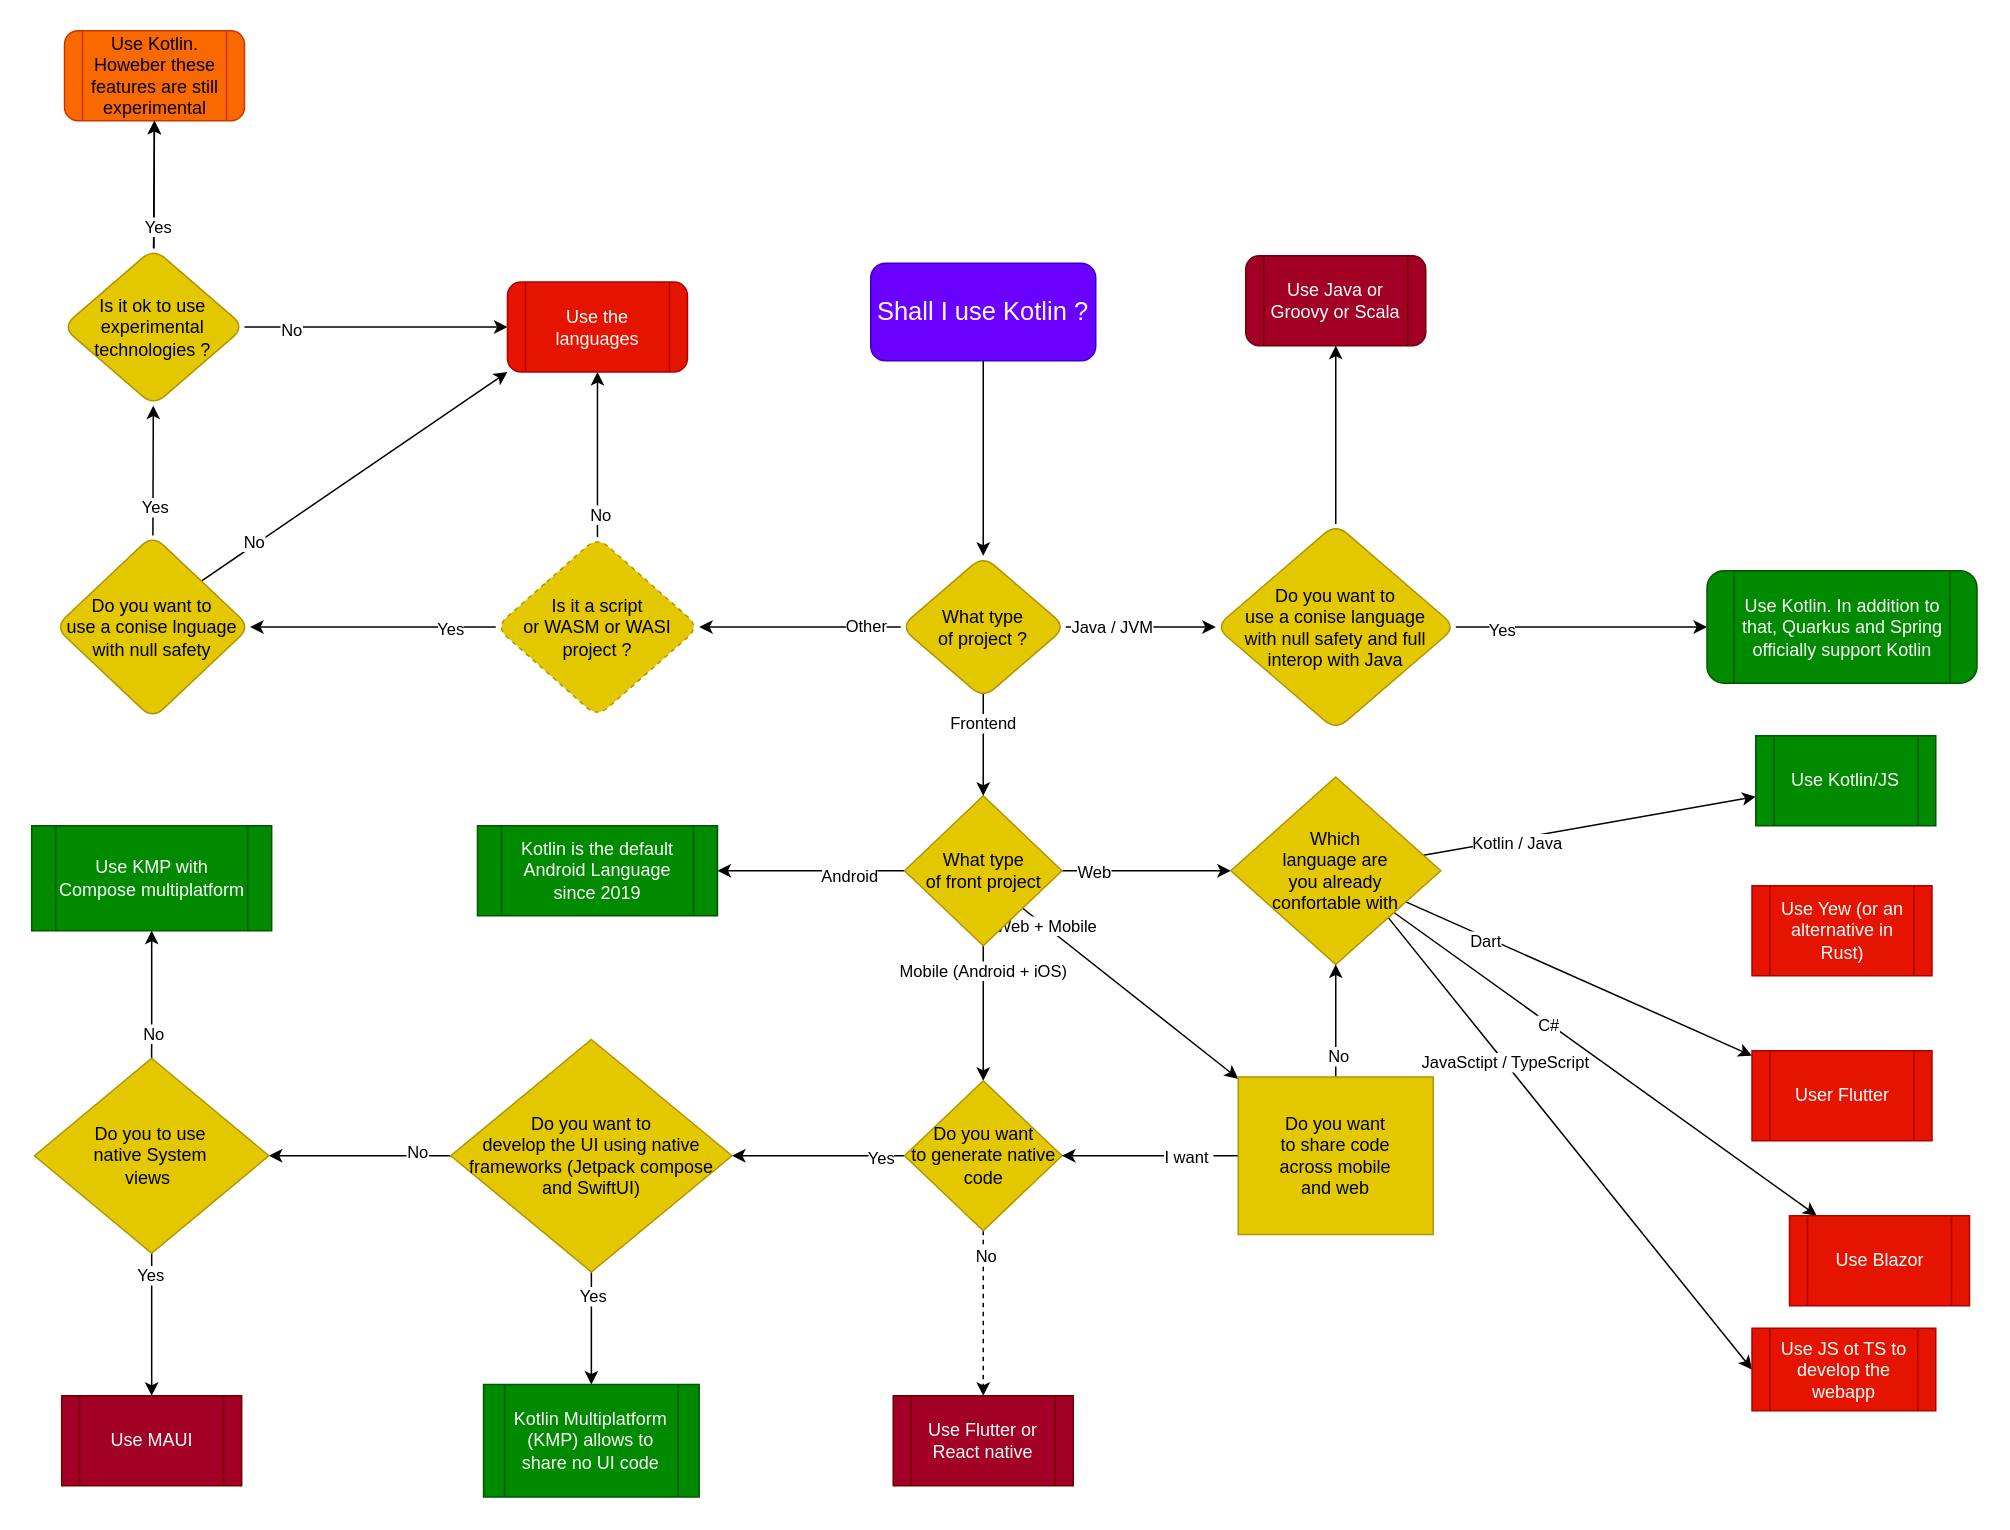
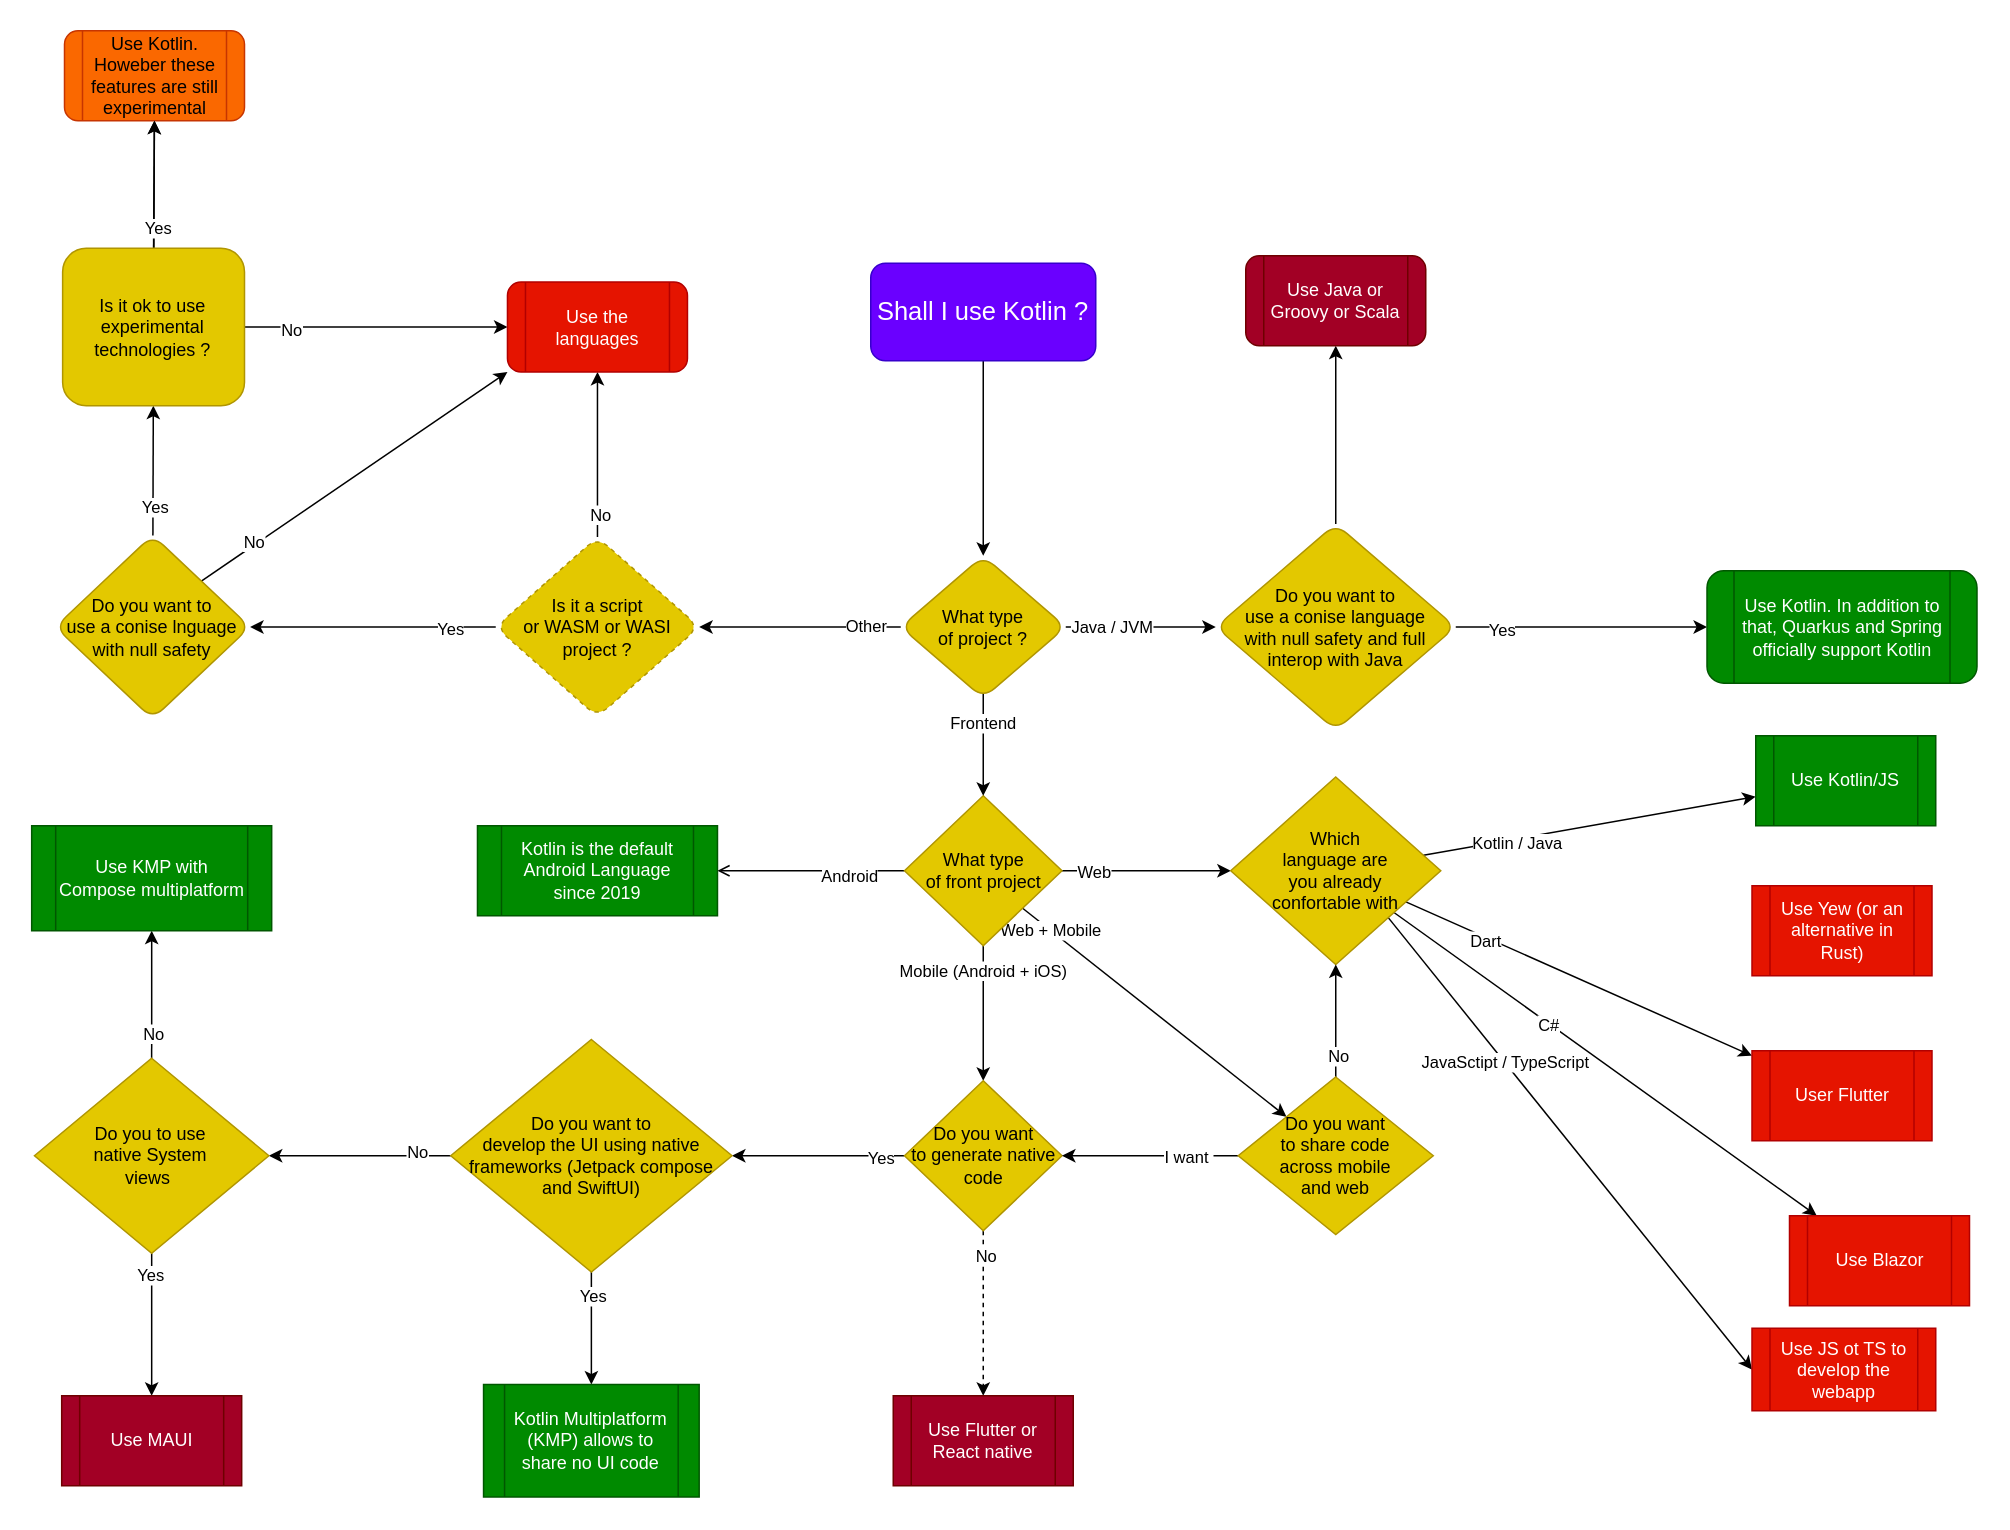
node "Is it ok to use experimental technologies ?": shape diamond -> rounded rectangle
edge "What type of front project" -> "Kotlin is the default Android Language since 2019": arrowhead classic -> open
node "Do you want to share code across mobile and web": shape rectangle -> diamond
